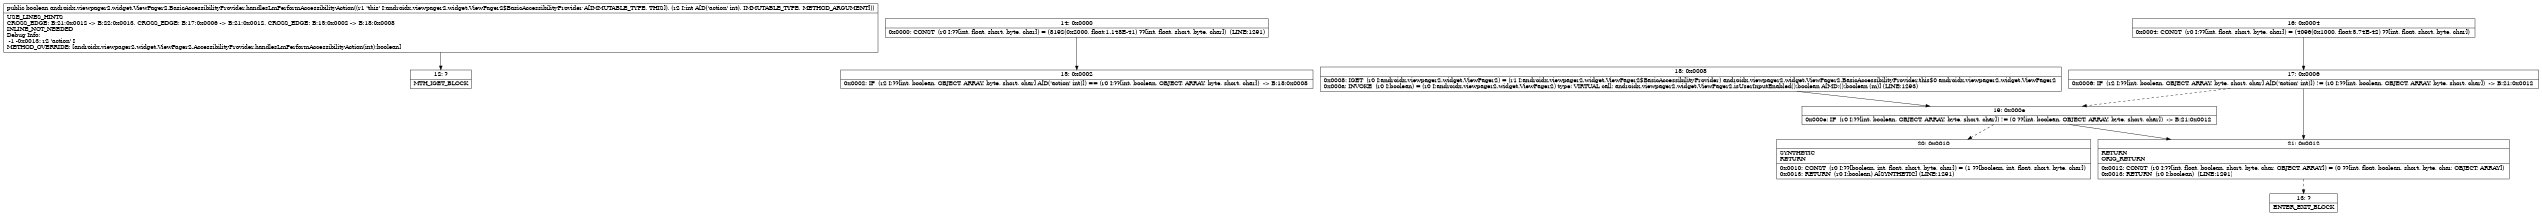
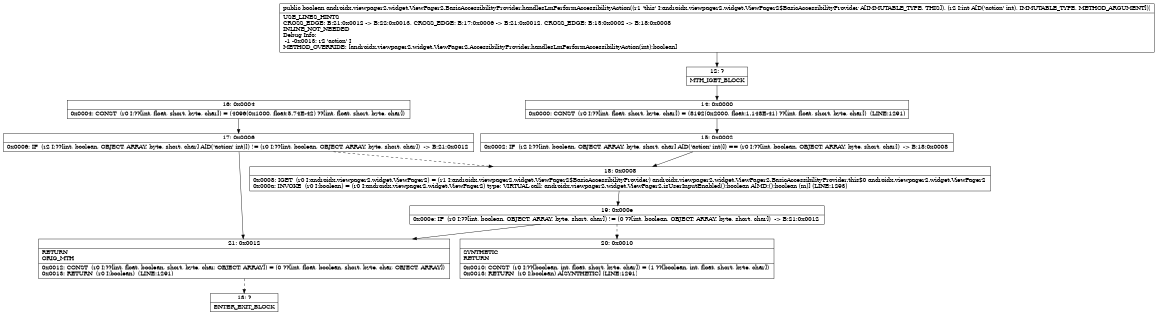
edge "12: ?" -> "14: 0x0000": added
edge "17: 0x0006" -> "19: 0x000e": now "17: 0x0006" -> "18: 0x0008"
edge "15: 0x0002" -> "18: 0x0008": added
node "21: 0x0012": text "ORIG_RETURN" -> "ORIG_MTH"
